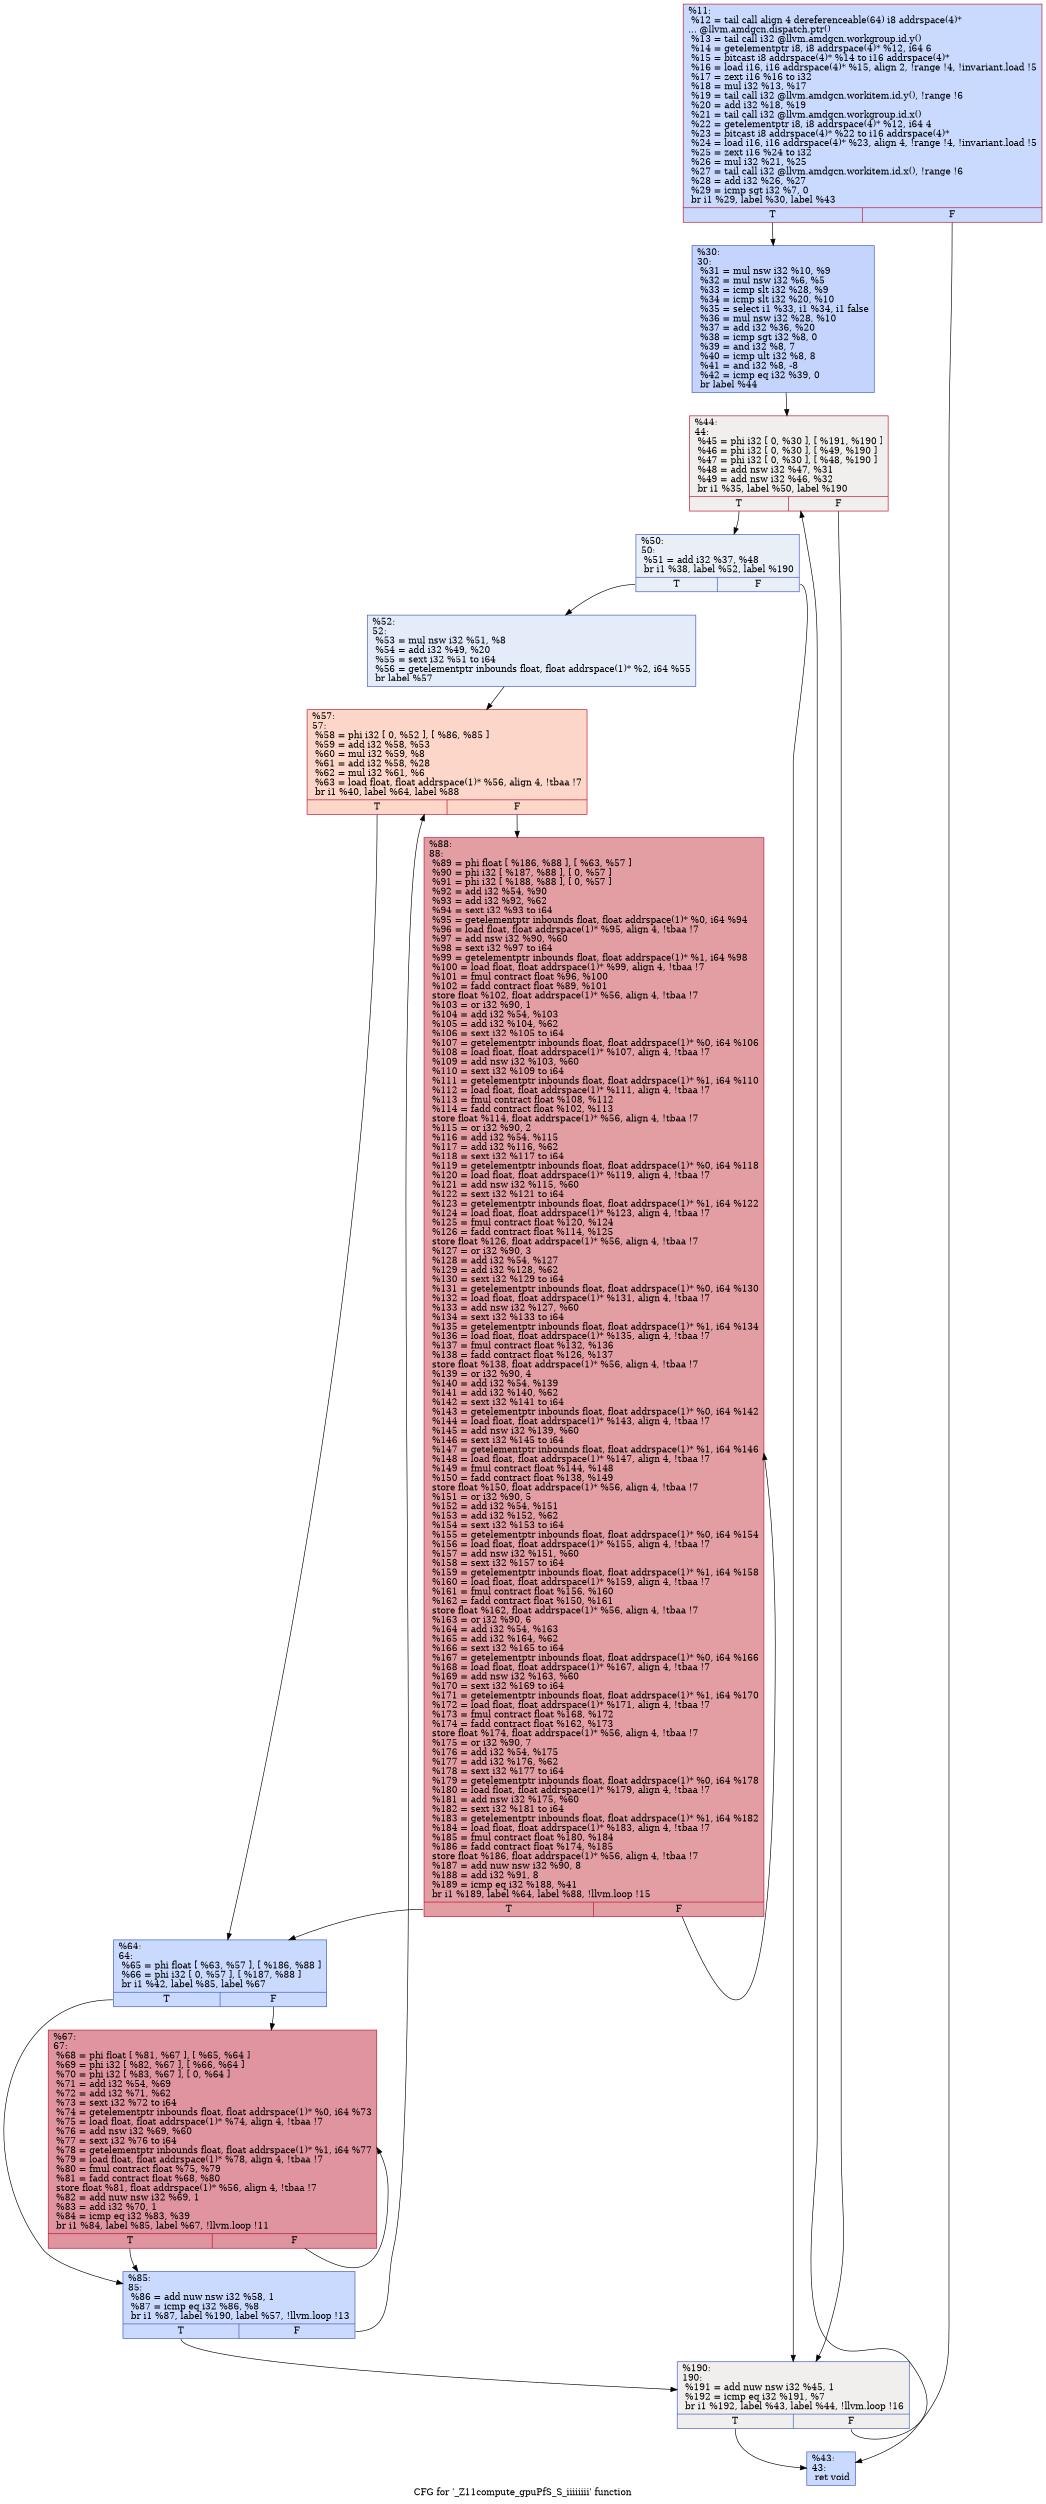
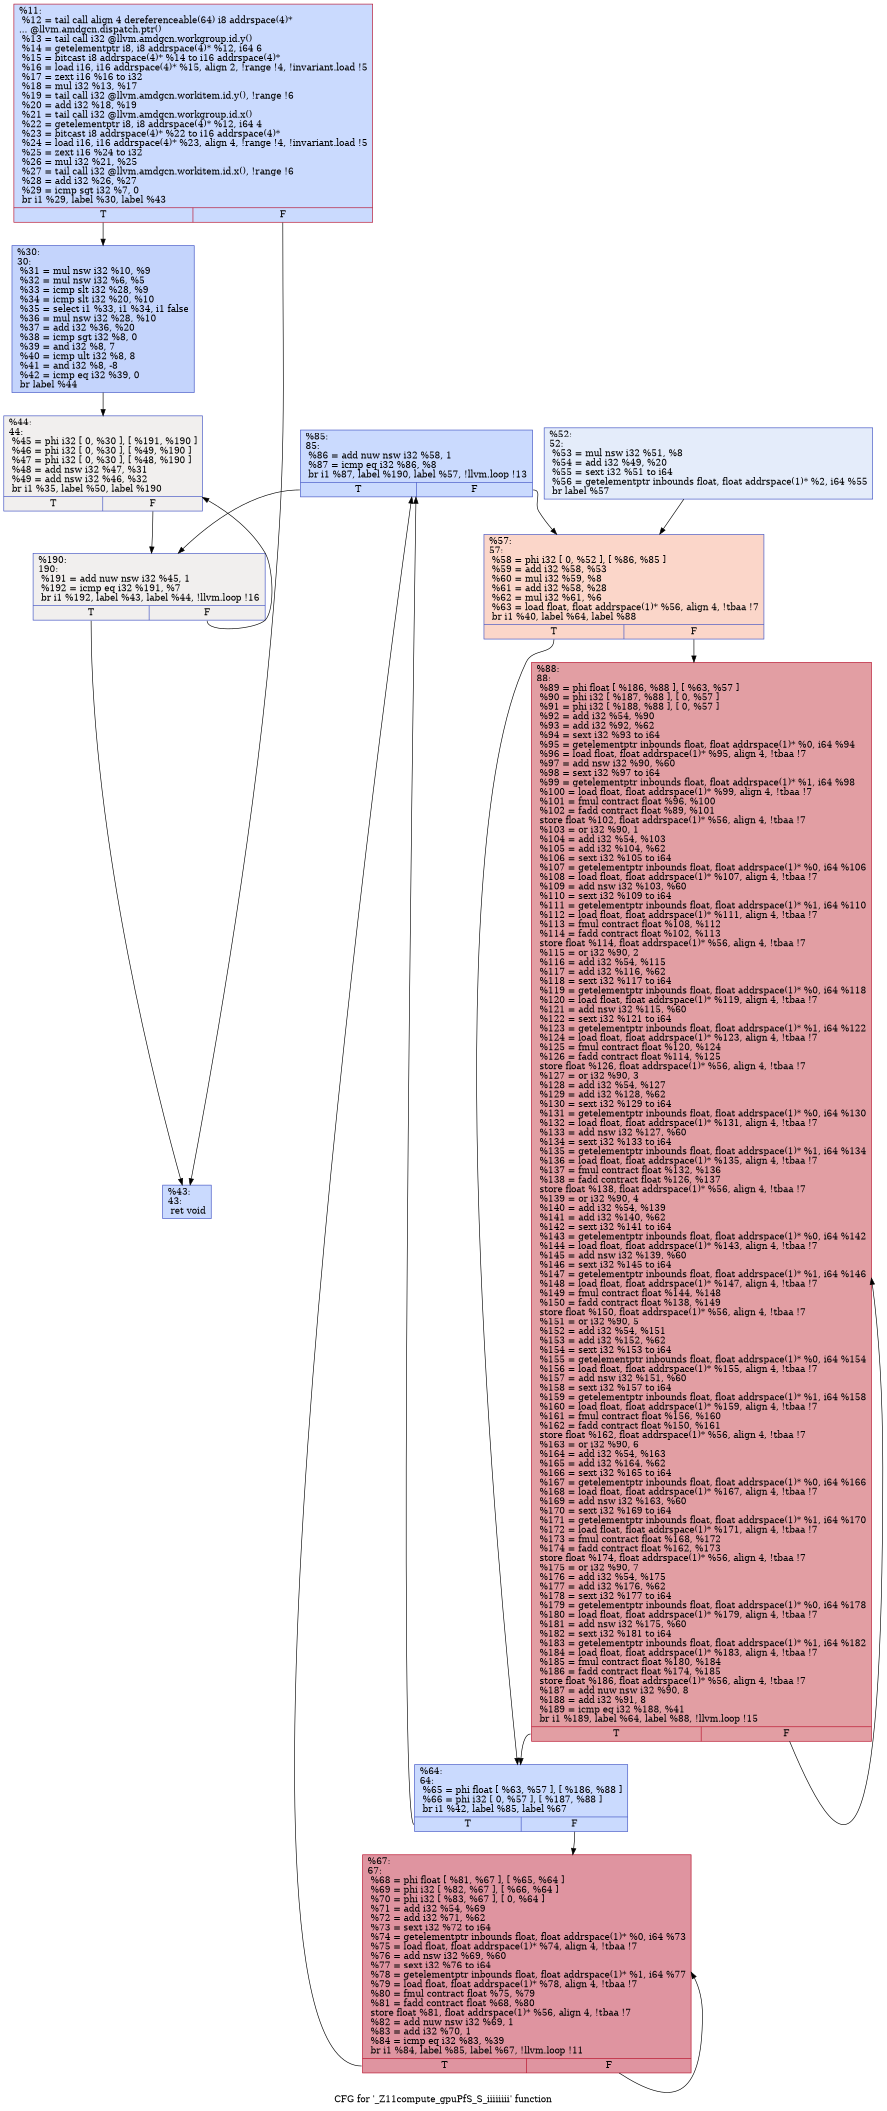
node "%44:": color #b70d28ff -> #3d50c3ff
node "%50:": removed
node "%57:": color #b70d28ff -> #3d50c3ff
